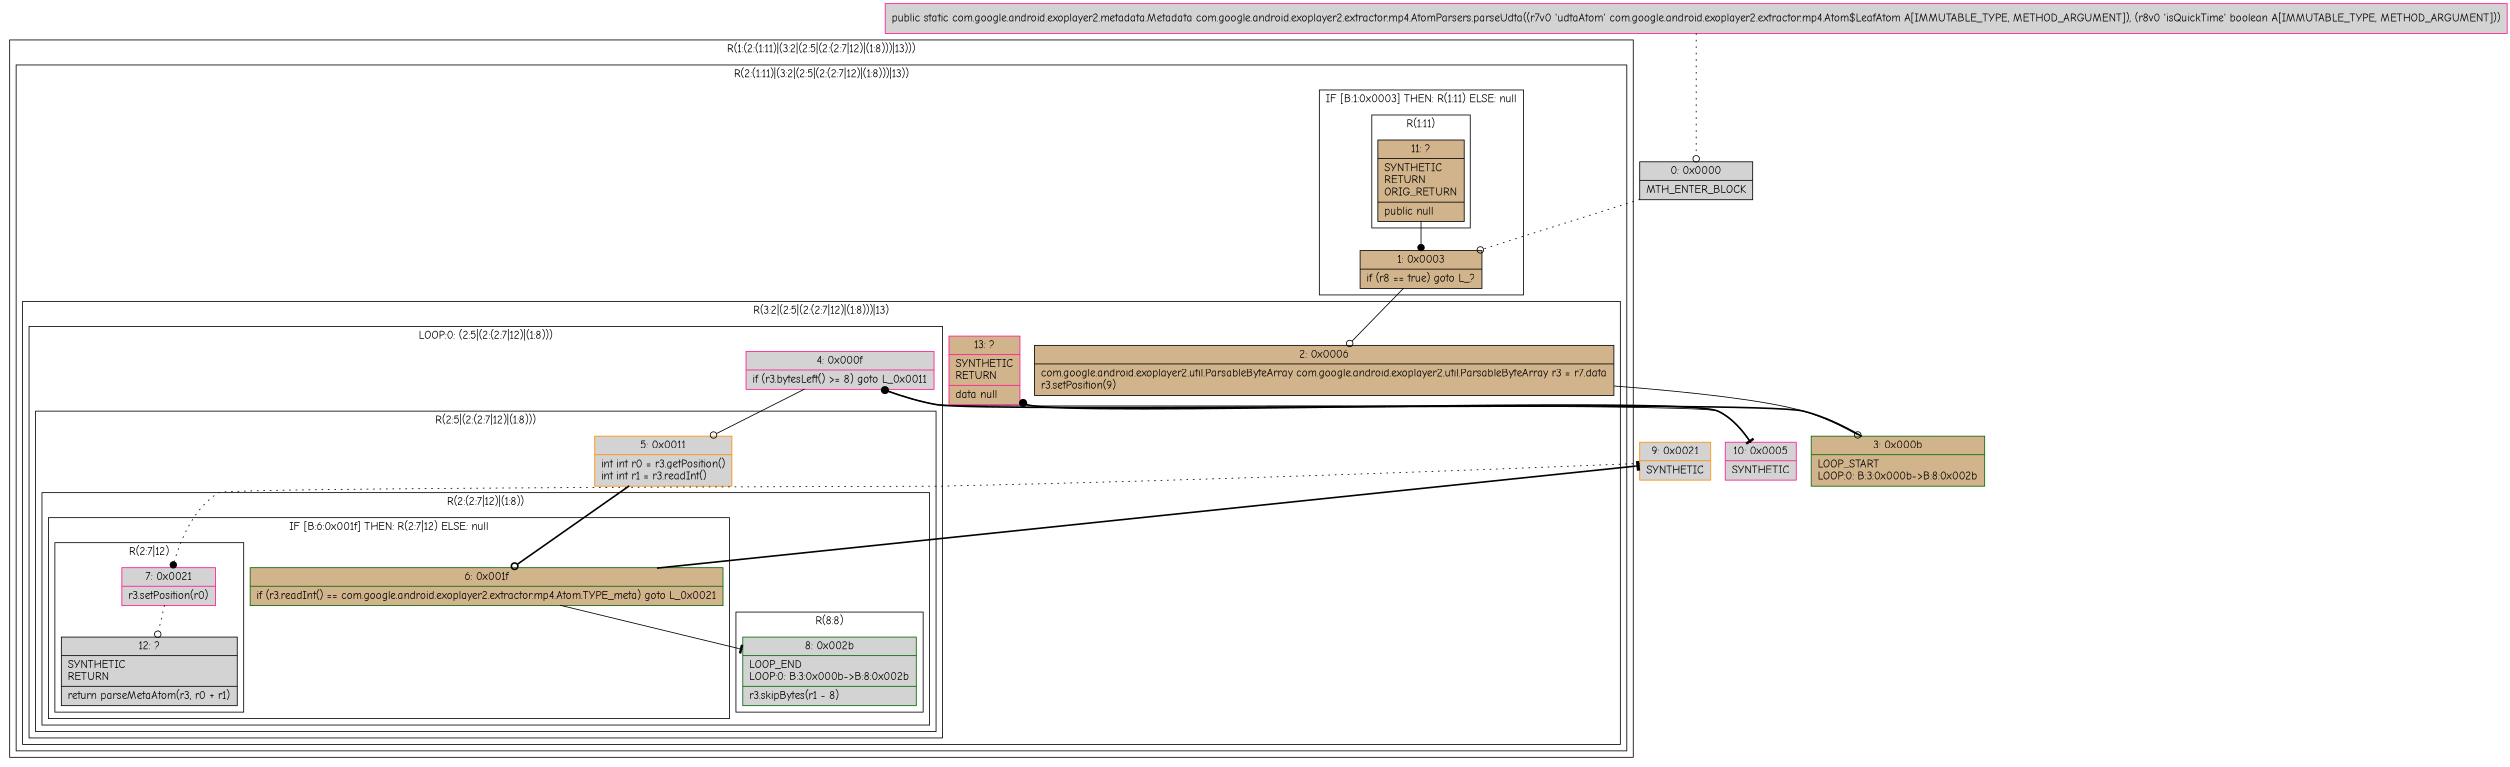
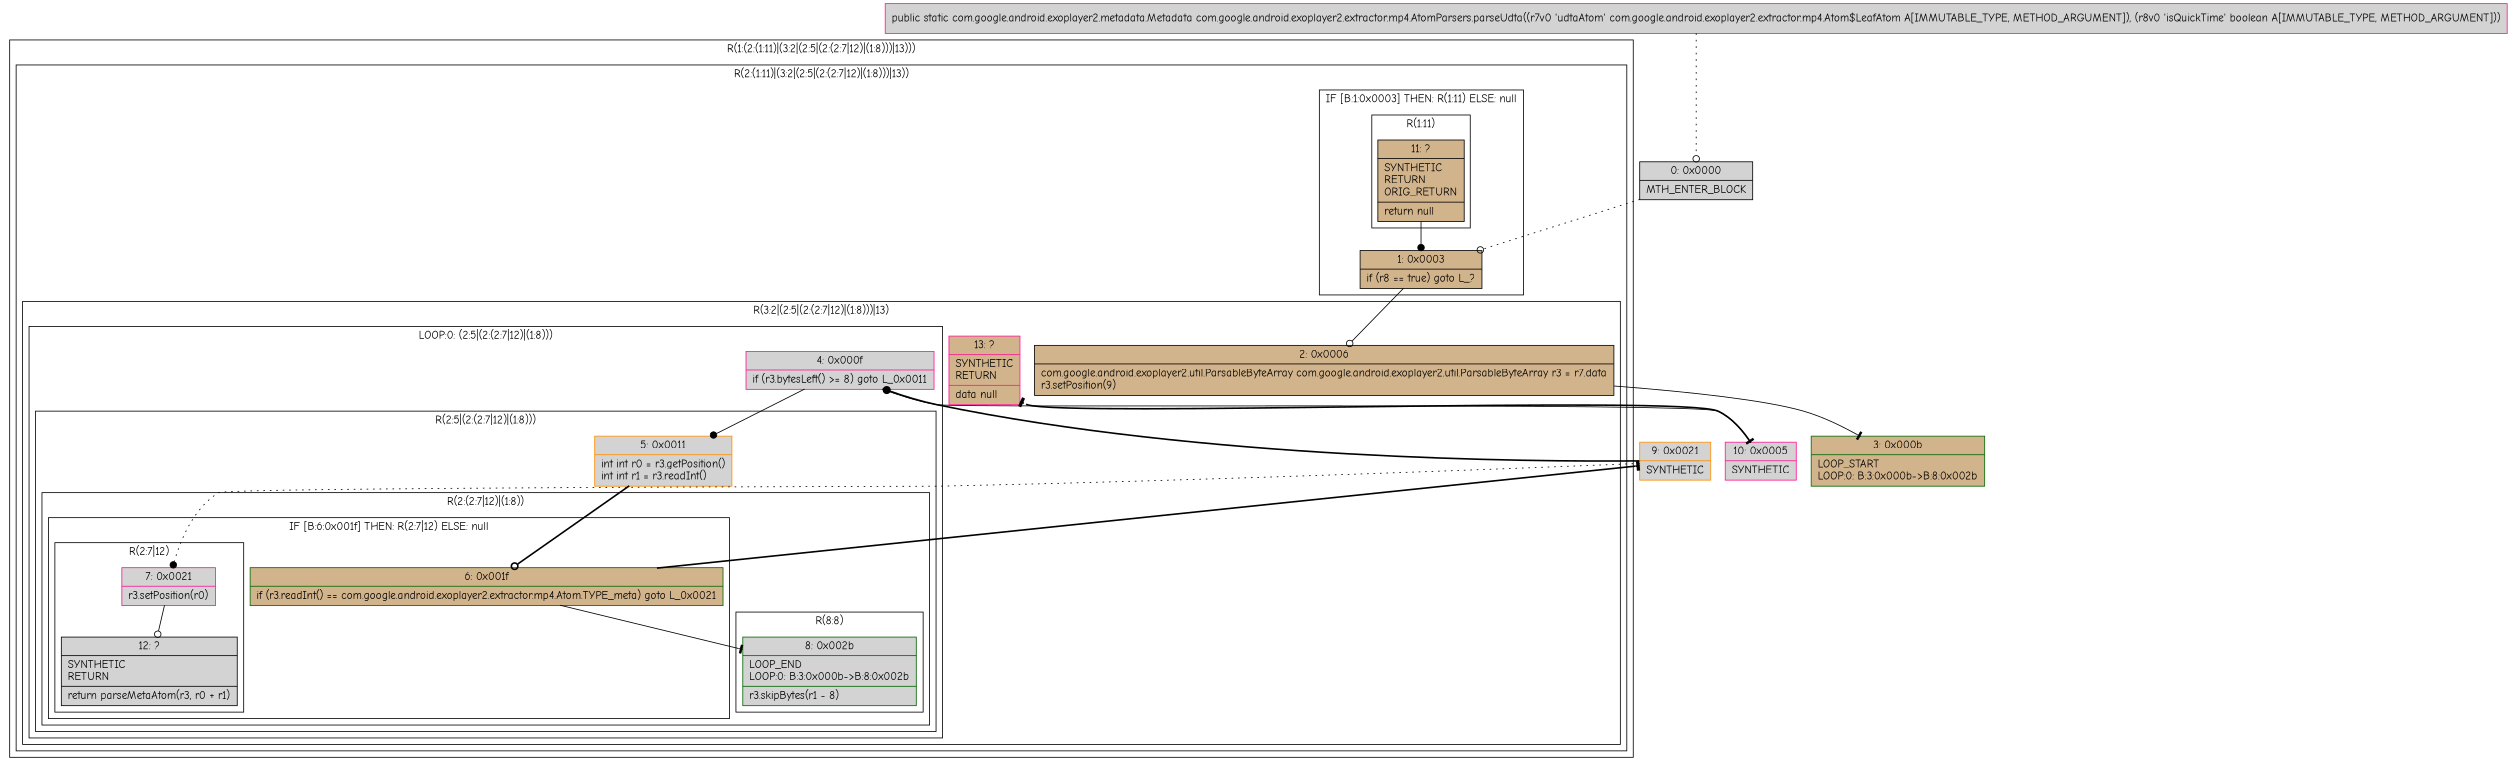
node "11: ?": text "public null" -> "return null"
edge "2: 0x0006" -> "3: 0x000b": arrowhead odot -> tee
edge "4: 0x000f" -> "5: 0x0011": arrowhead odot -> dot
edge "10: 0x0005" -> "13: ?": arrowhead dot -> tee
edge "3: 0x000b" -> "4: 0x000f": now "9: 0x0021" -> "4: 0x000f"
edge "7: 0x0021" -> "12: ?": style dotted -> solid
